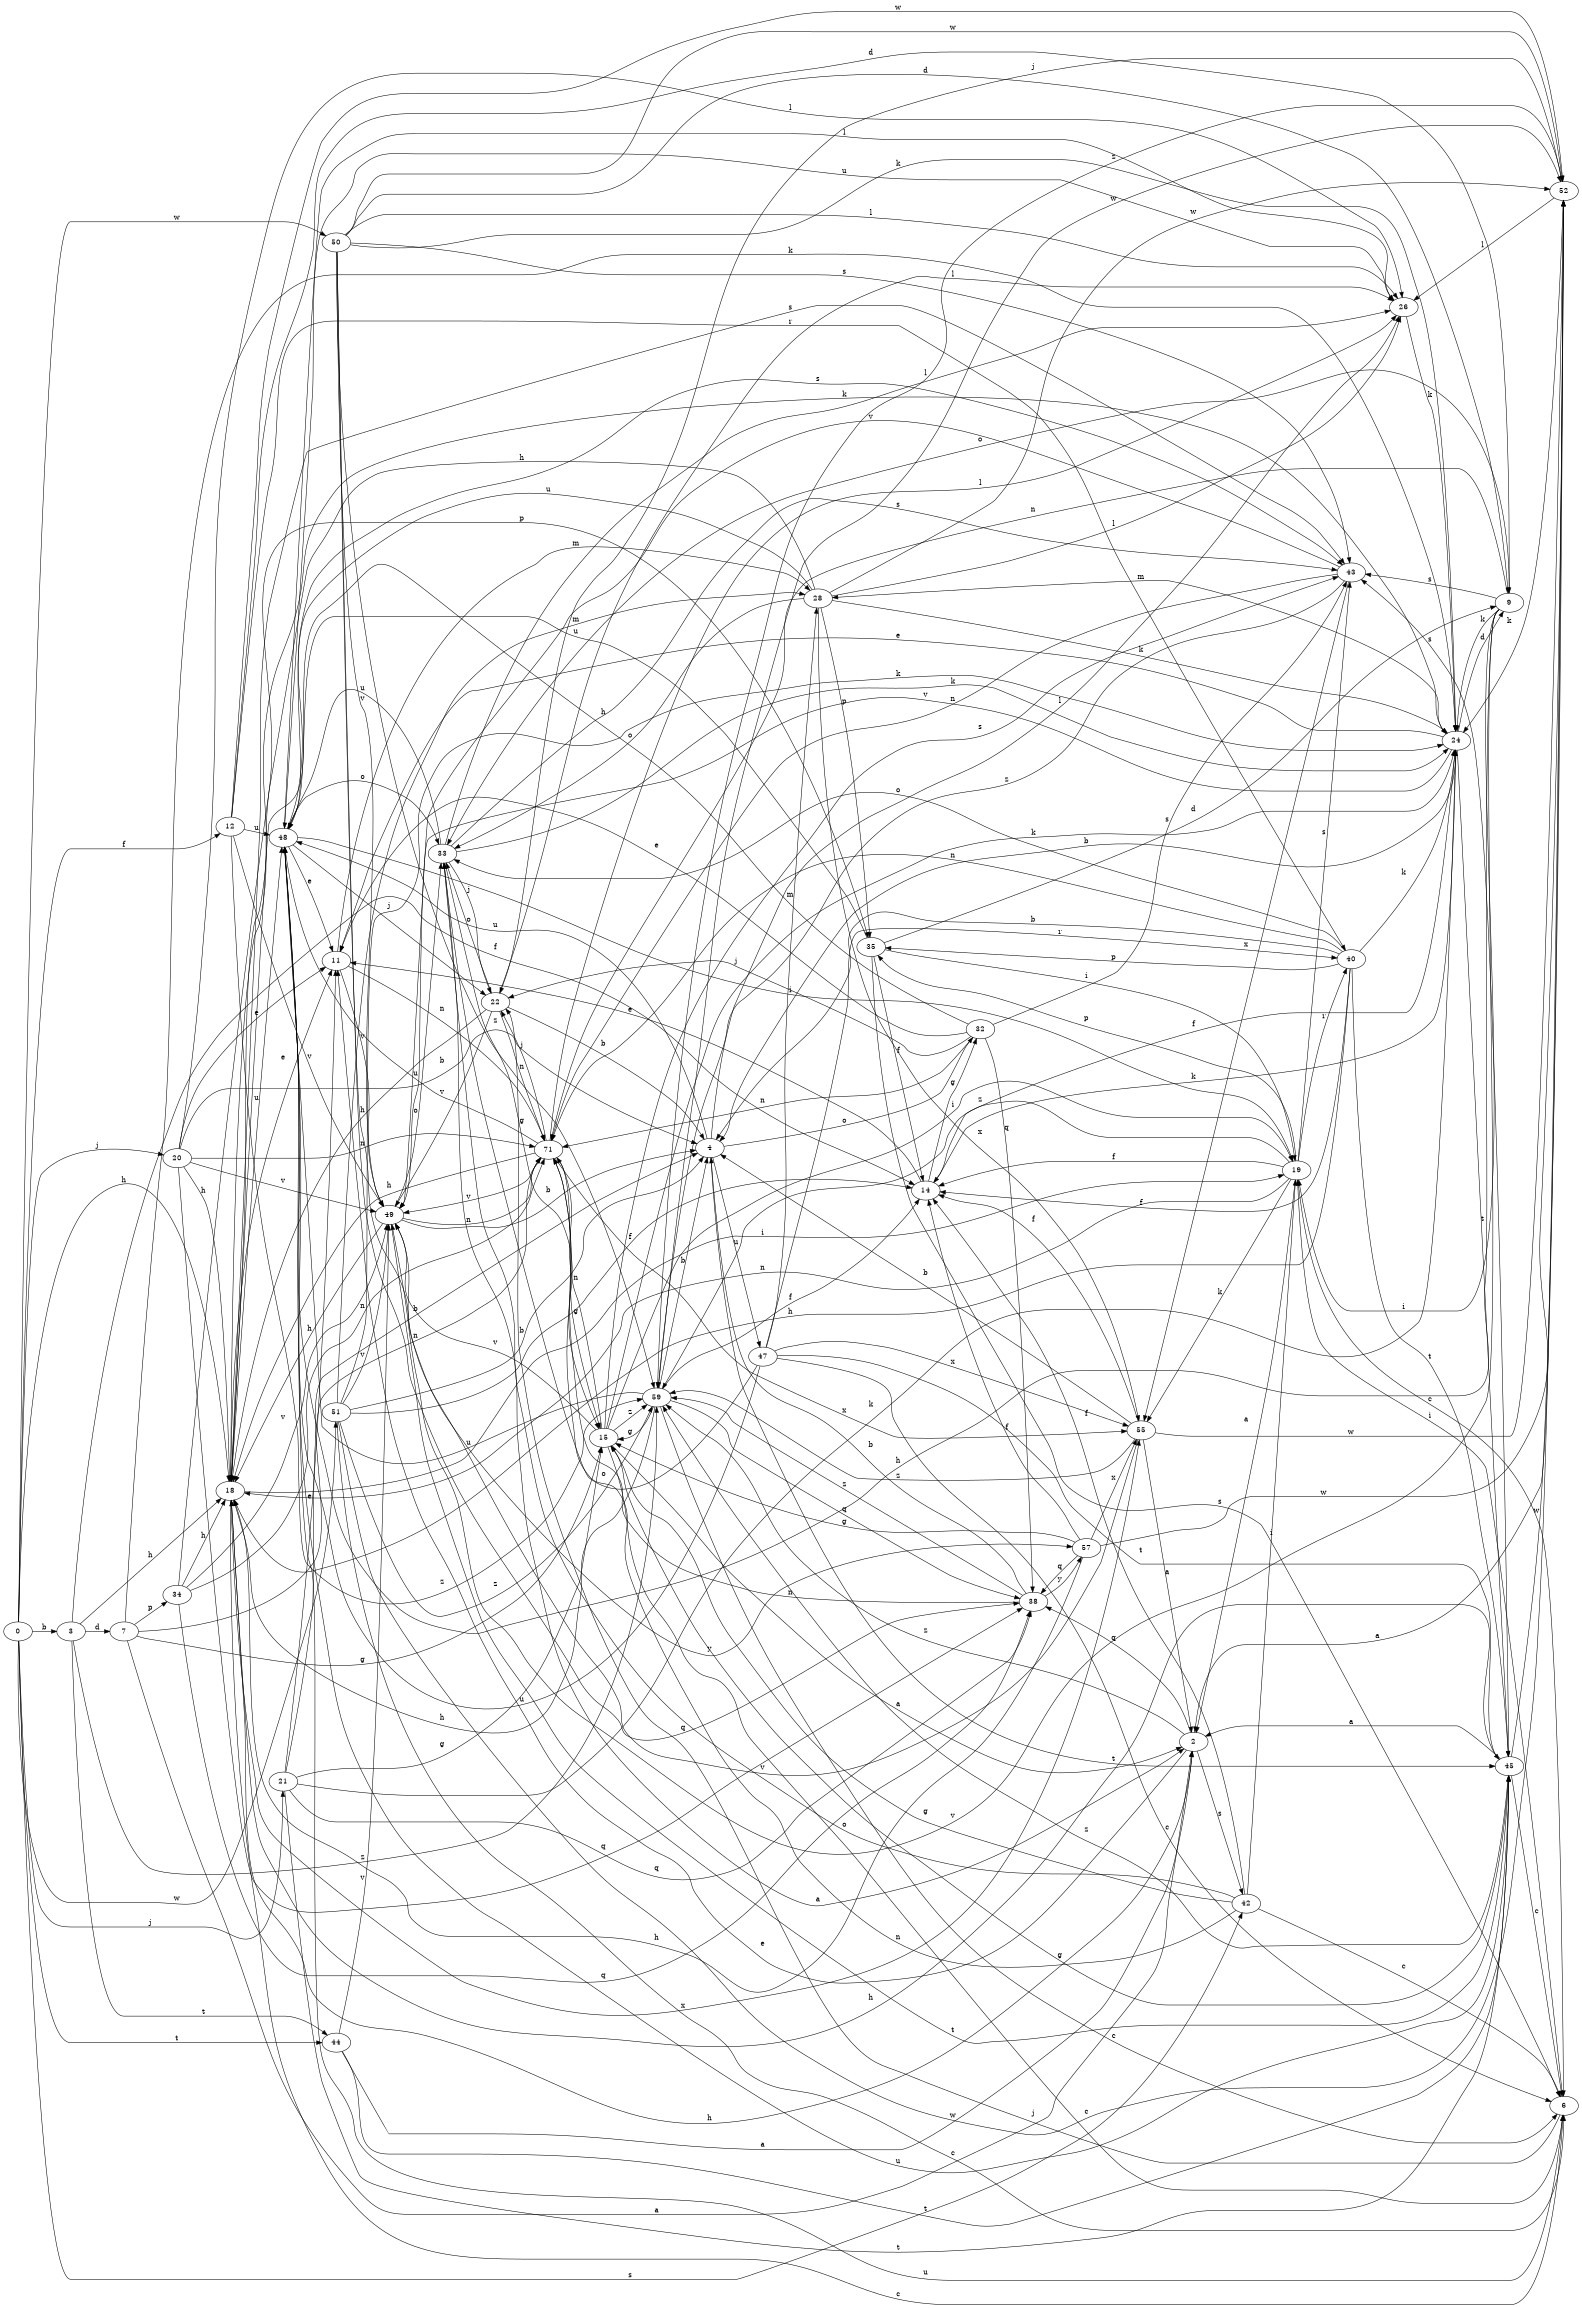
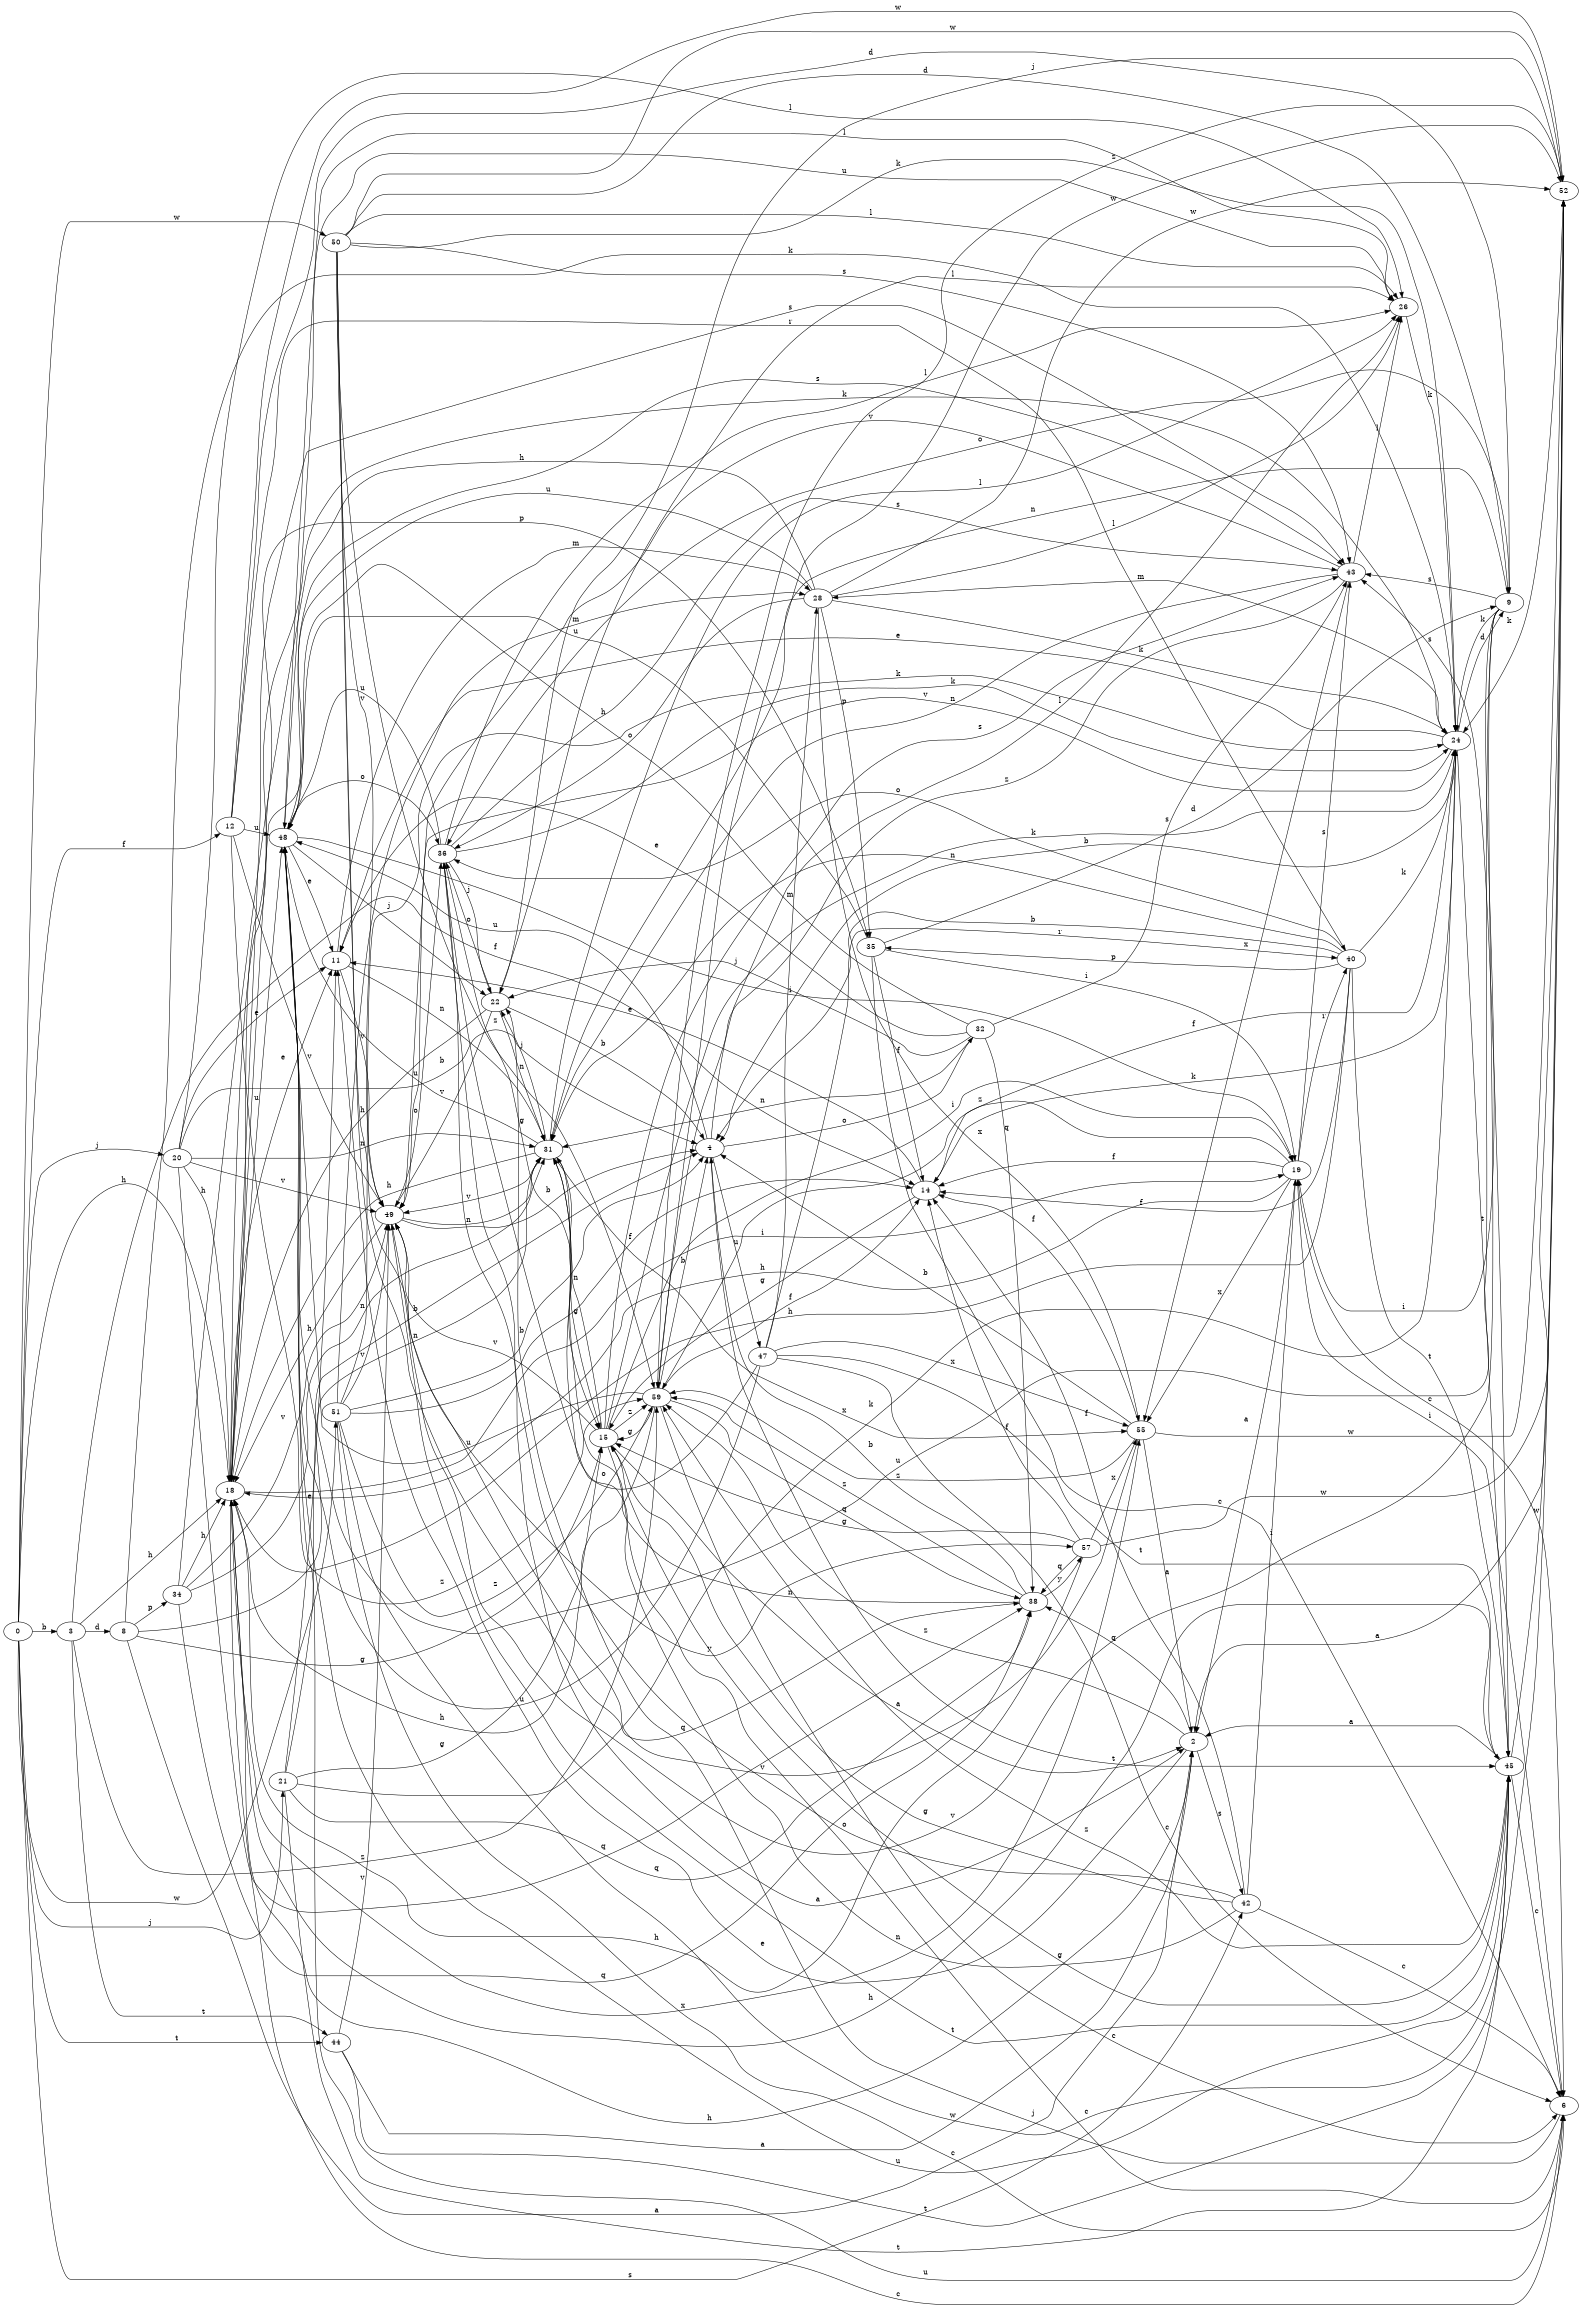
edge "52" -> "26": now "43" -> "26"
node "33": label "33" -> "36"
edge "19" -> "35": removed, label "p"
edge "14" -> "32": now "14" -> "15"
node "71": label "71" -> "31"
edge "19" -> "18": label "n" -> "h"
edge "19" -> "55": label "k" -> "x"
edge "9" -> "48": label "h" -> "u"
edge "35" -> "6": label "s" -> "c"
node "7": label "7" -> "8"
